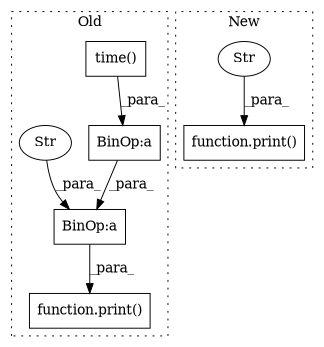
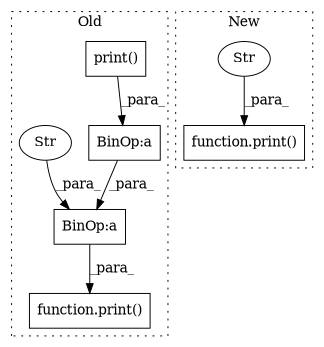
node "time()": label "time()" -> "print()"
